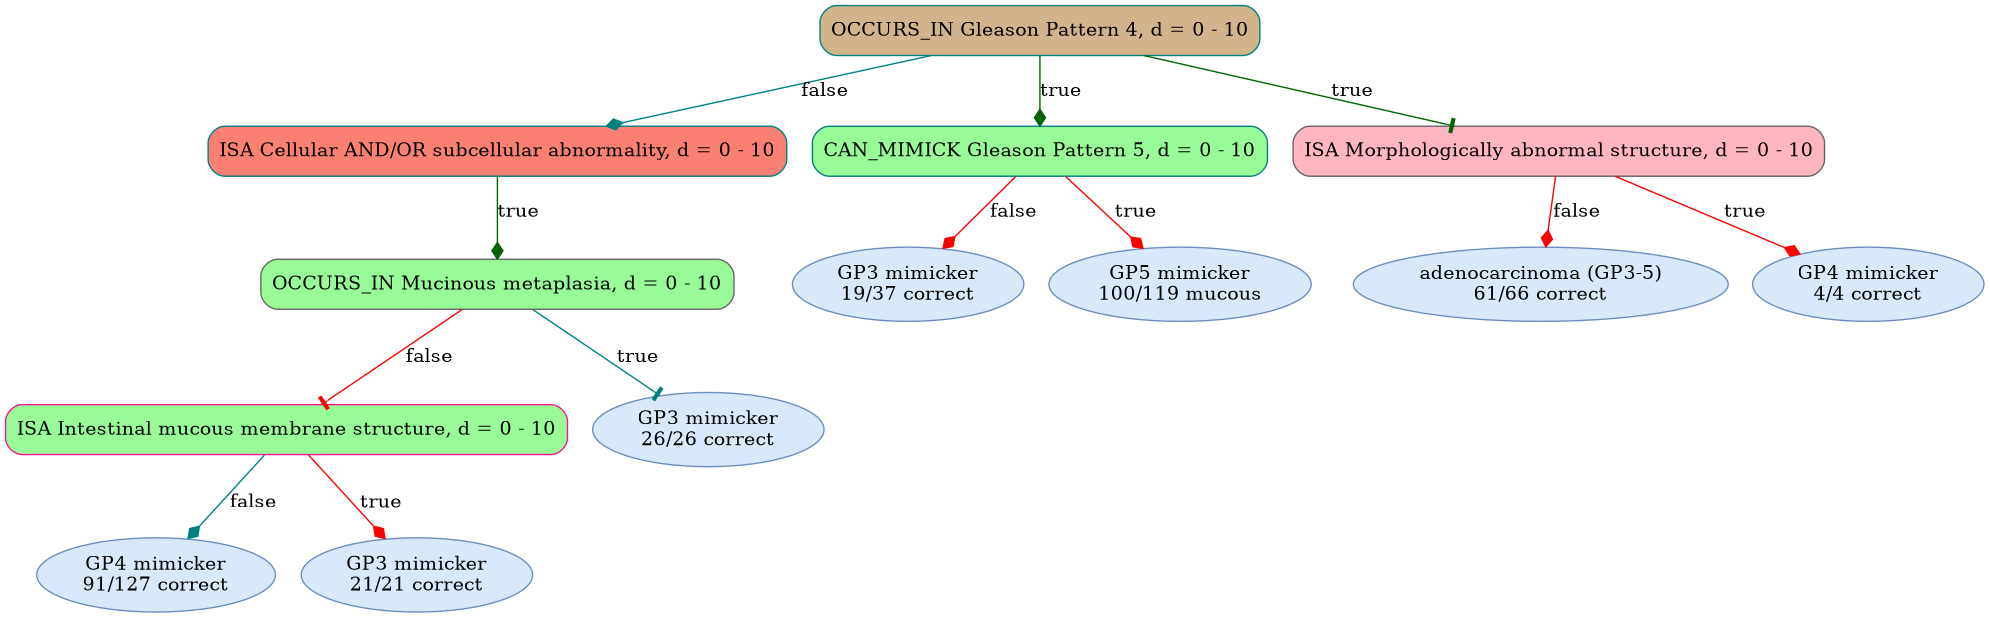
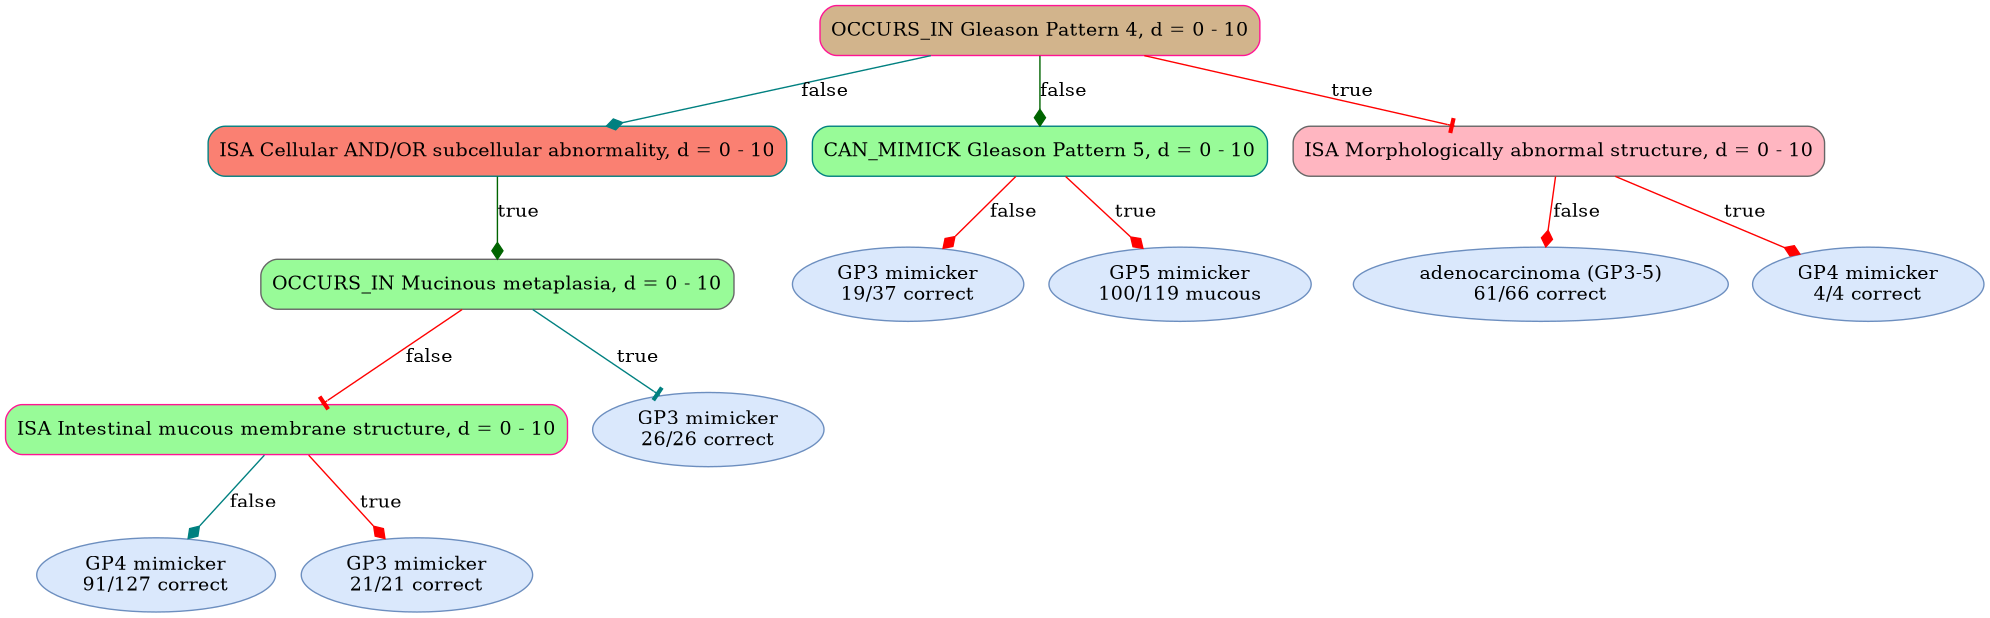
node "OCCURS_IN Gleason Pattern 4, d = 0 - 10": color teal -> deeppink
edge "OCCURS_IN Gleason Pattern 4, d = 0 - 10" -> "ISA Morphologically abnormal structure, d = 0 - 10": color darkgreen -> red
edge "OCCURS_IN Gleason Pattern 4, d = 0 - 10" -> "CAN_MIMICK Gleason Pattern 5, d = 0 - 10": label "true" -> "false"
